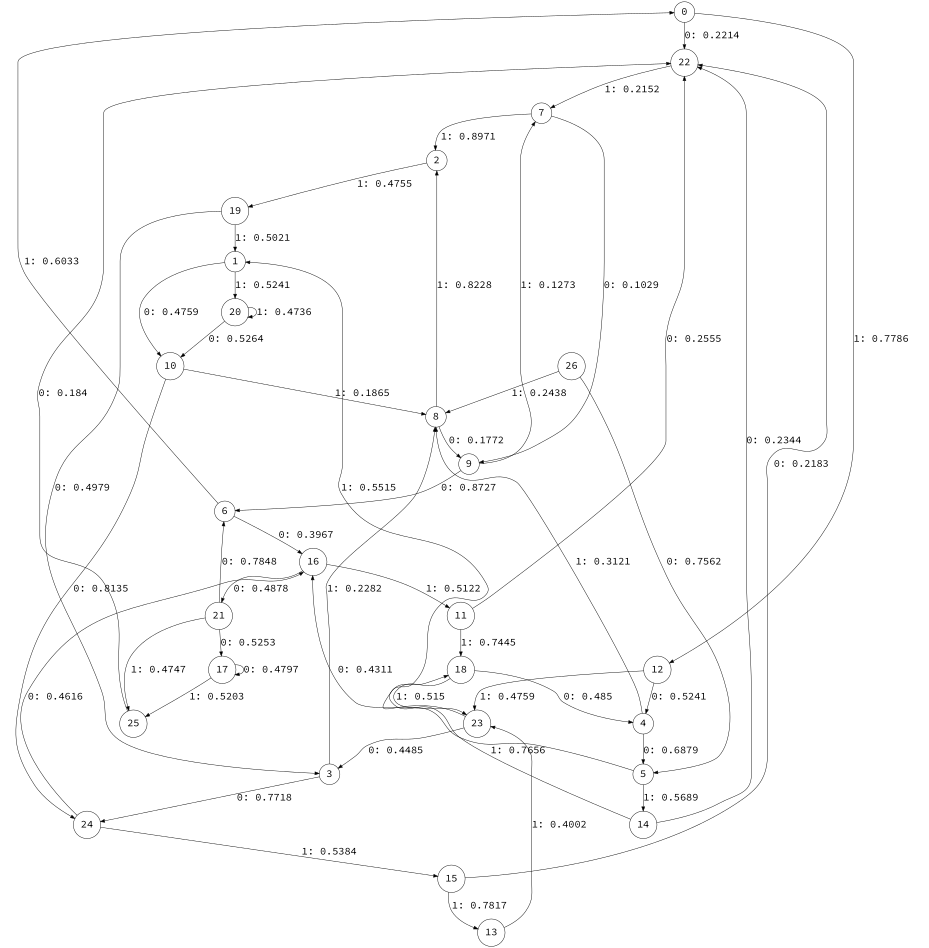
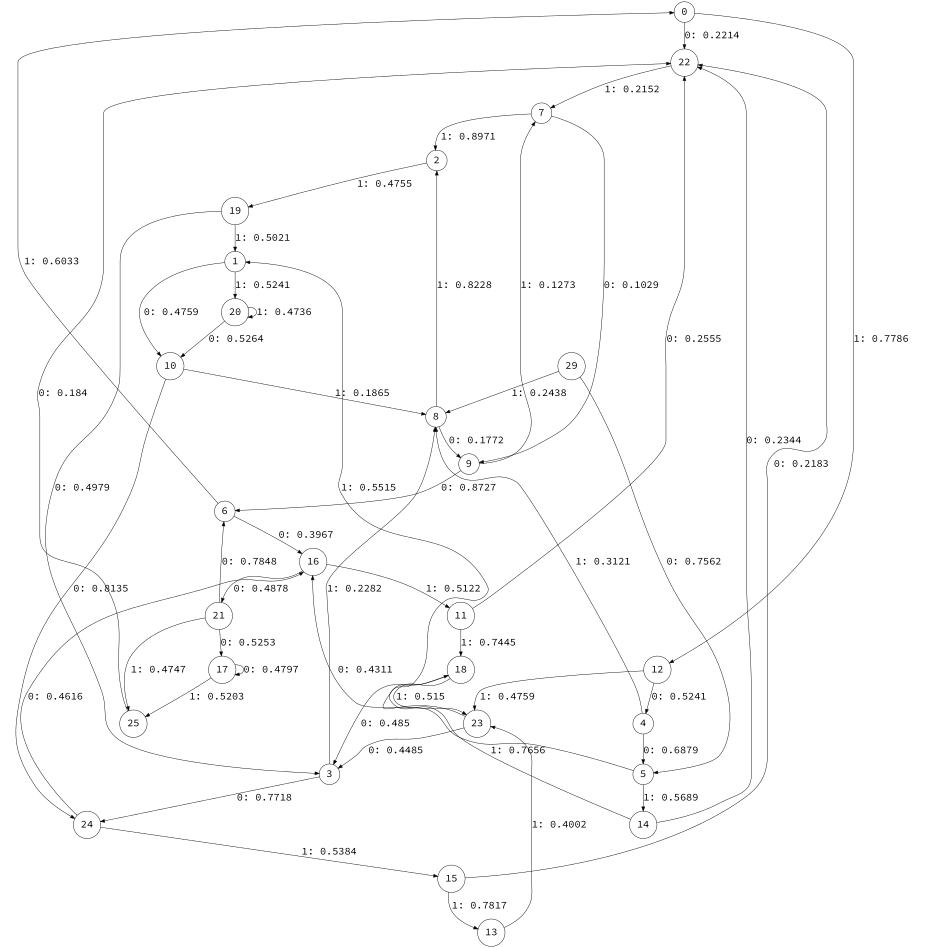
node "26": label "26" -> "29"
edge "18" -> "4": now "18" -> "3"
